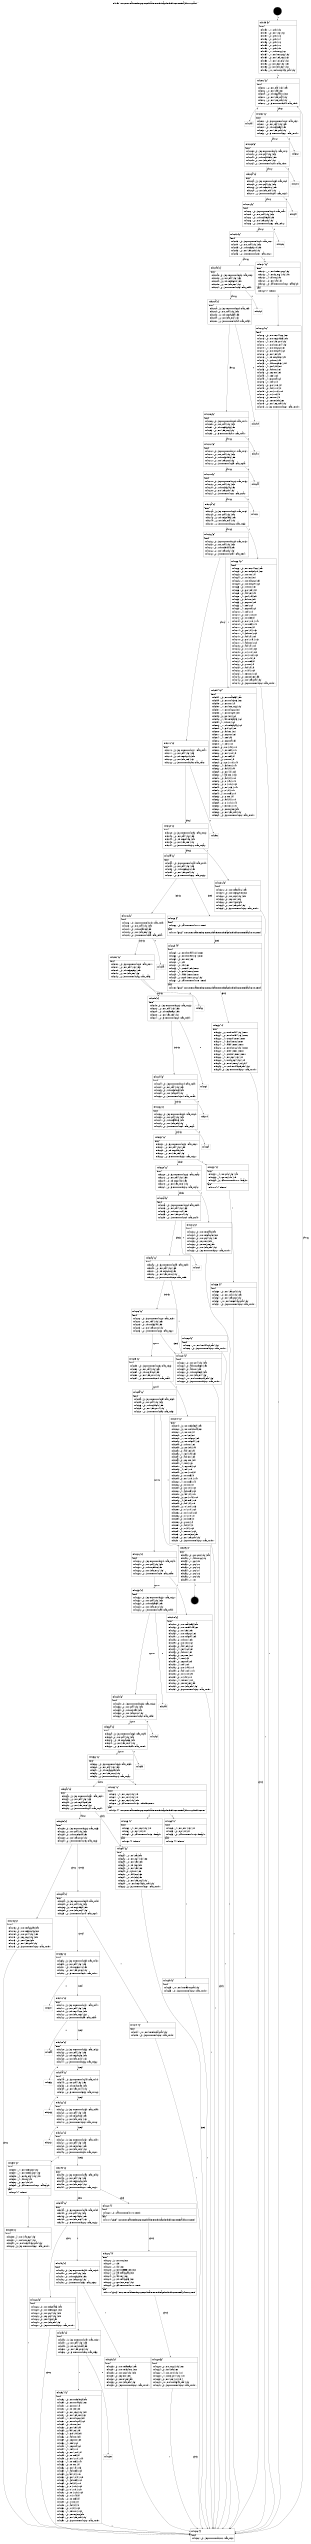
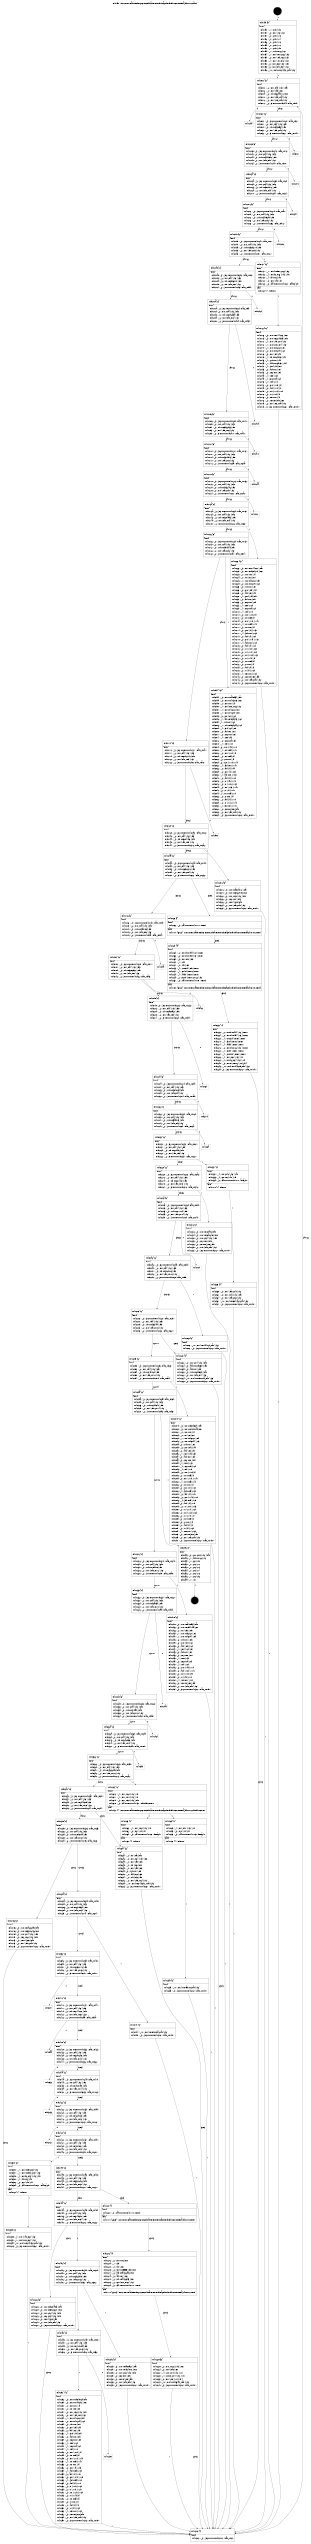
edge "0x4022a6 [28]" -> "0x402851 [34]": now "0x4022a6 [28]" -> "0x402e6e [15]"
